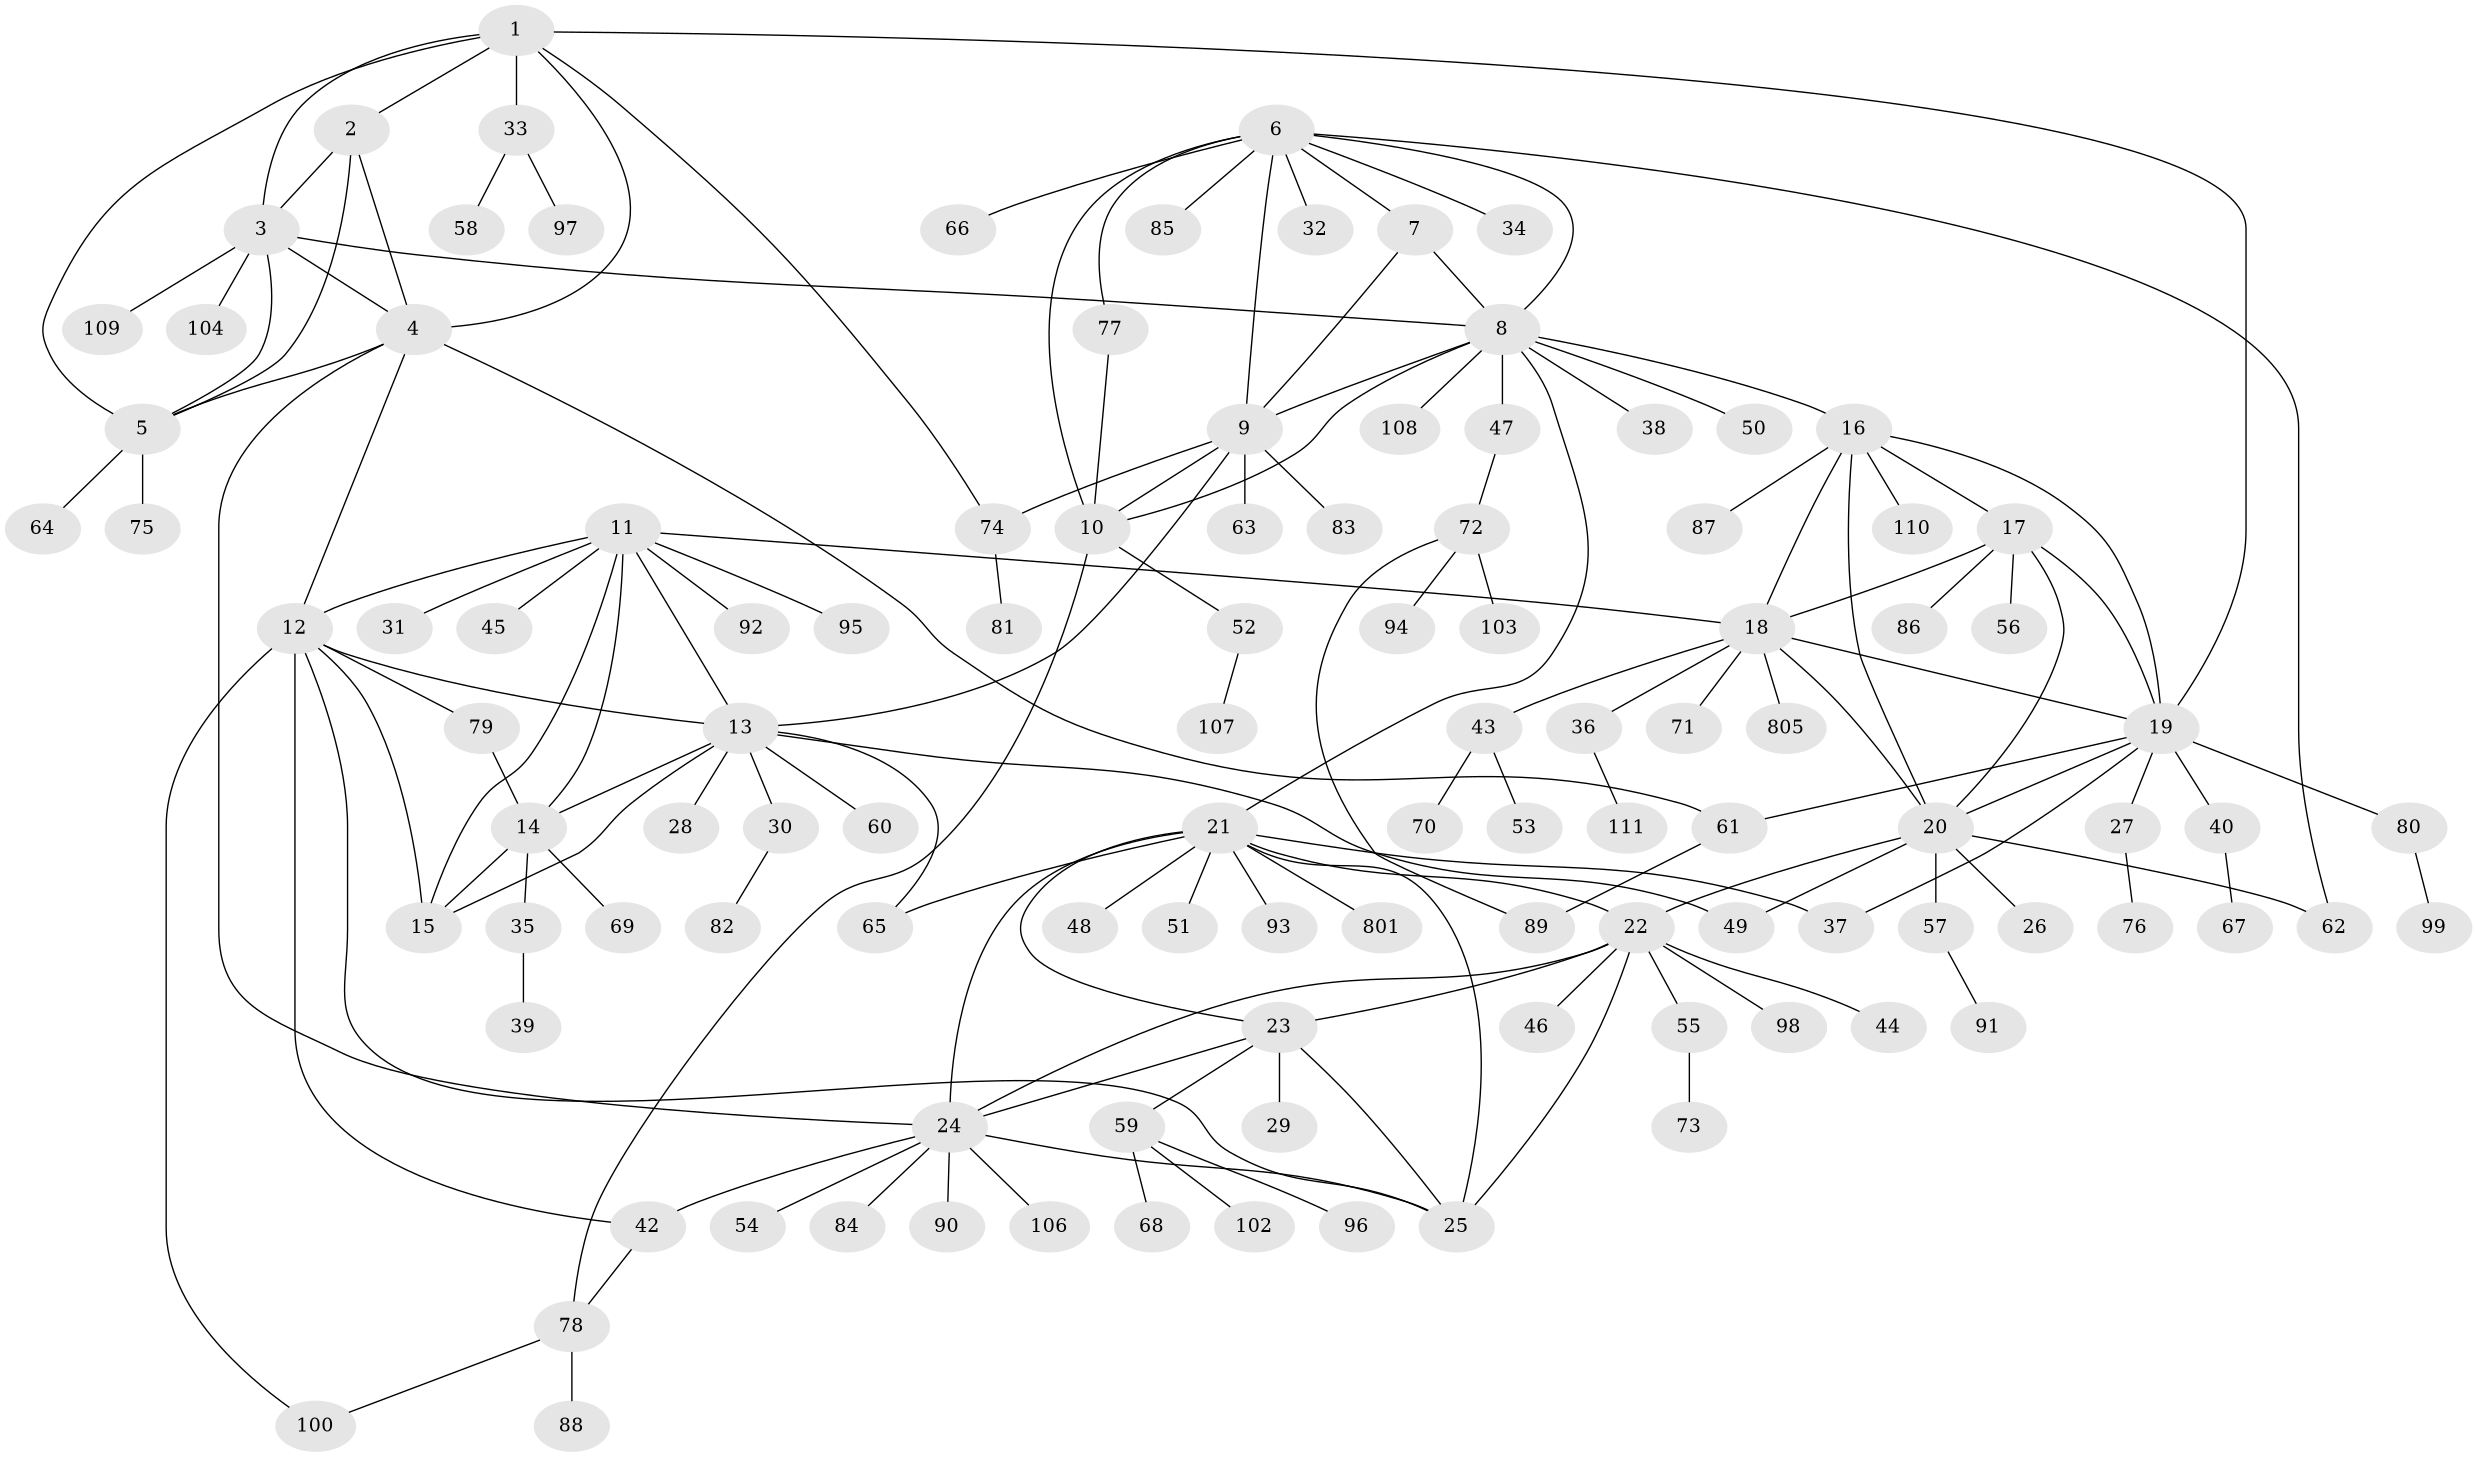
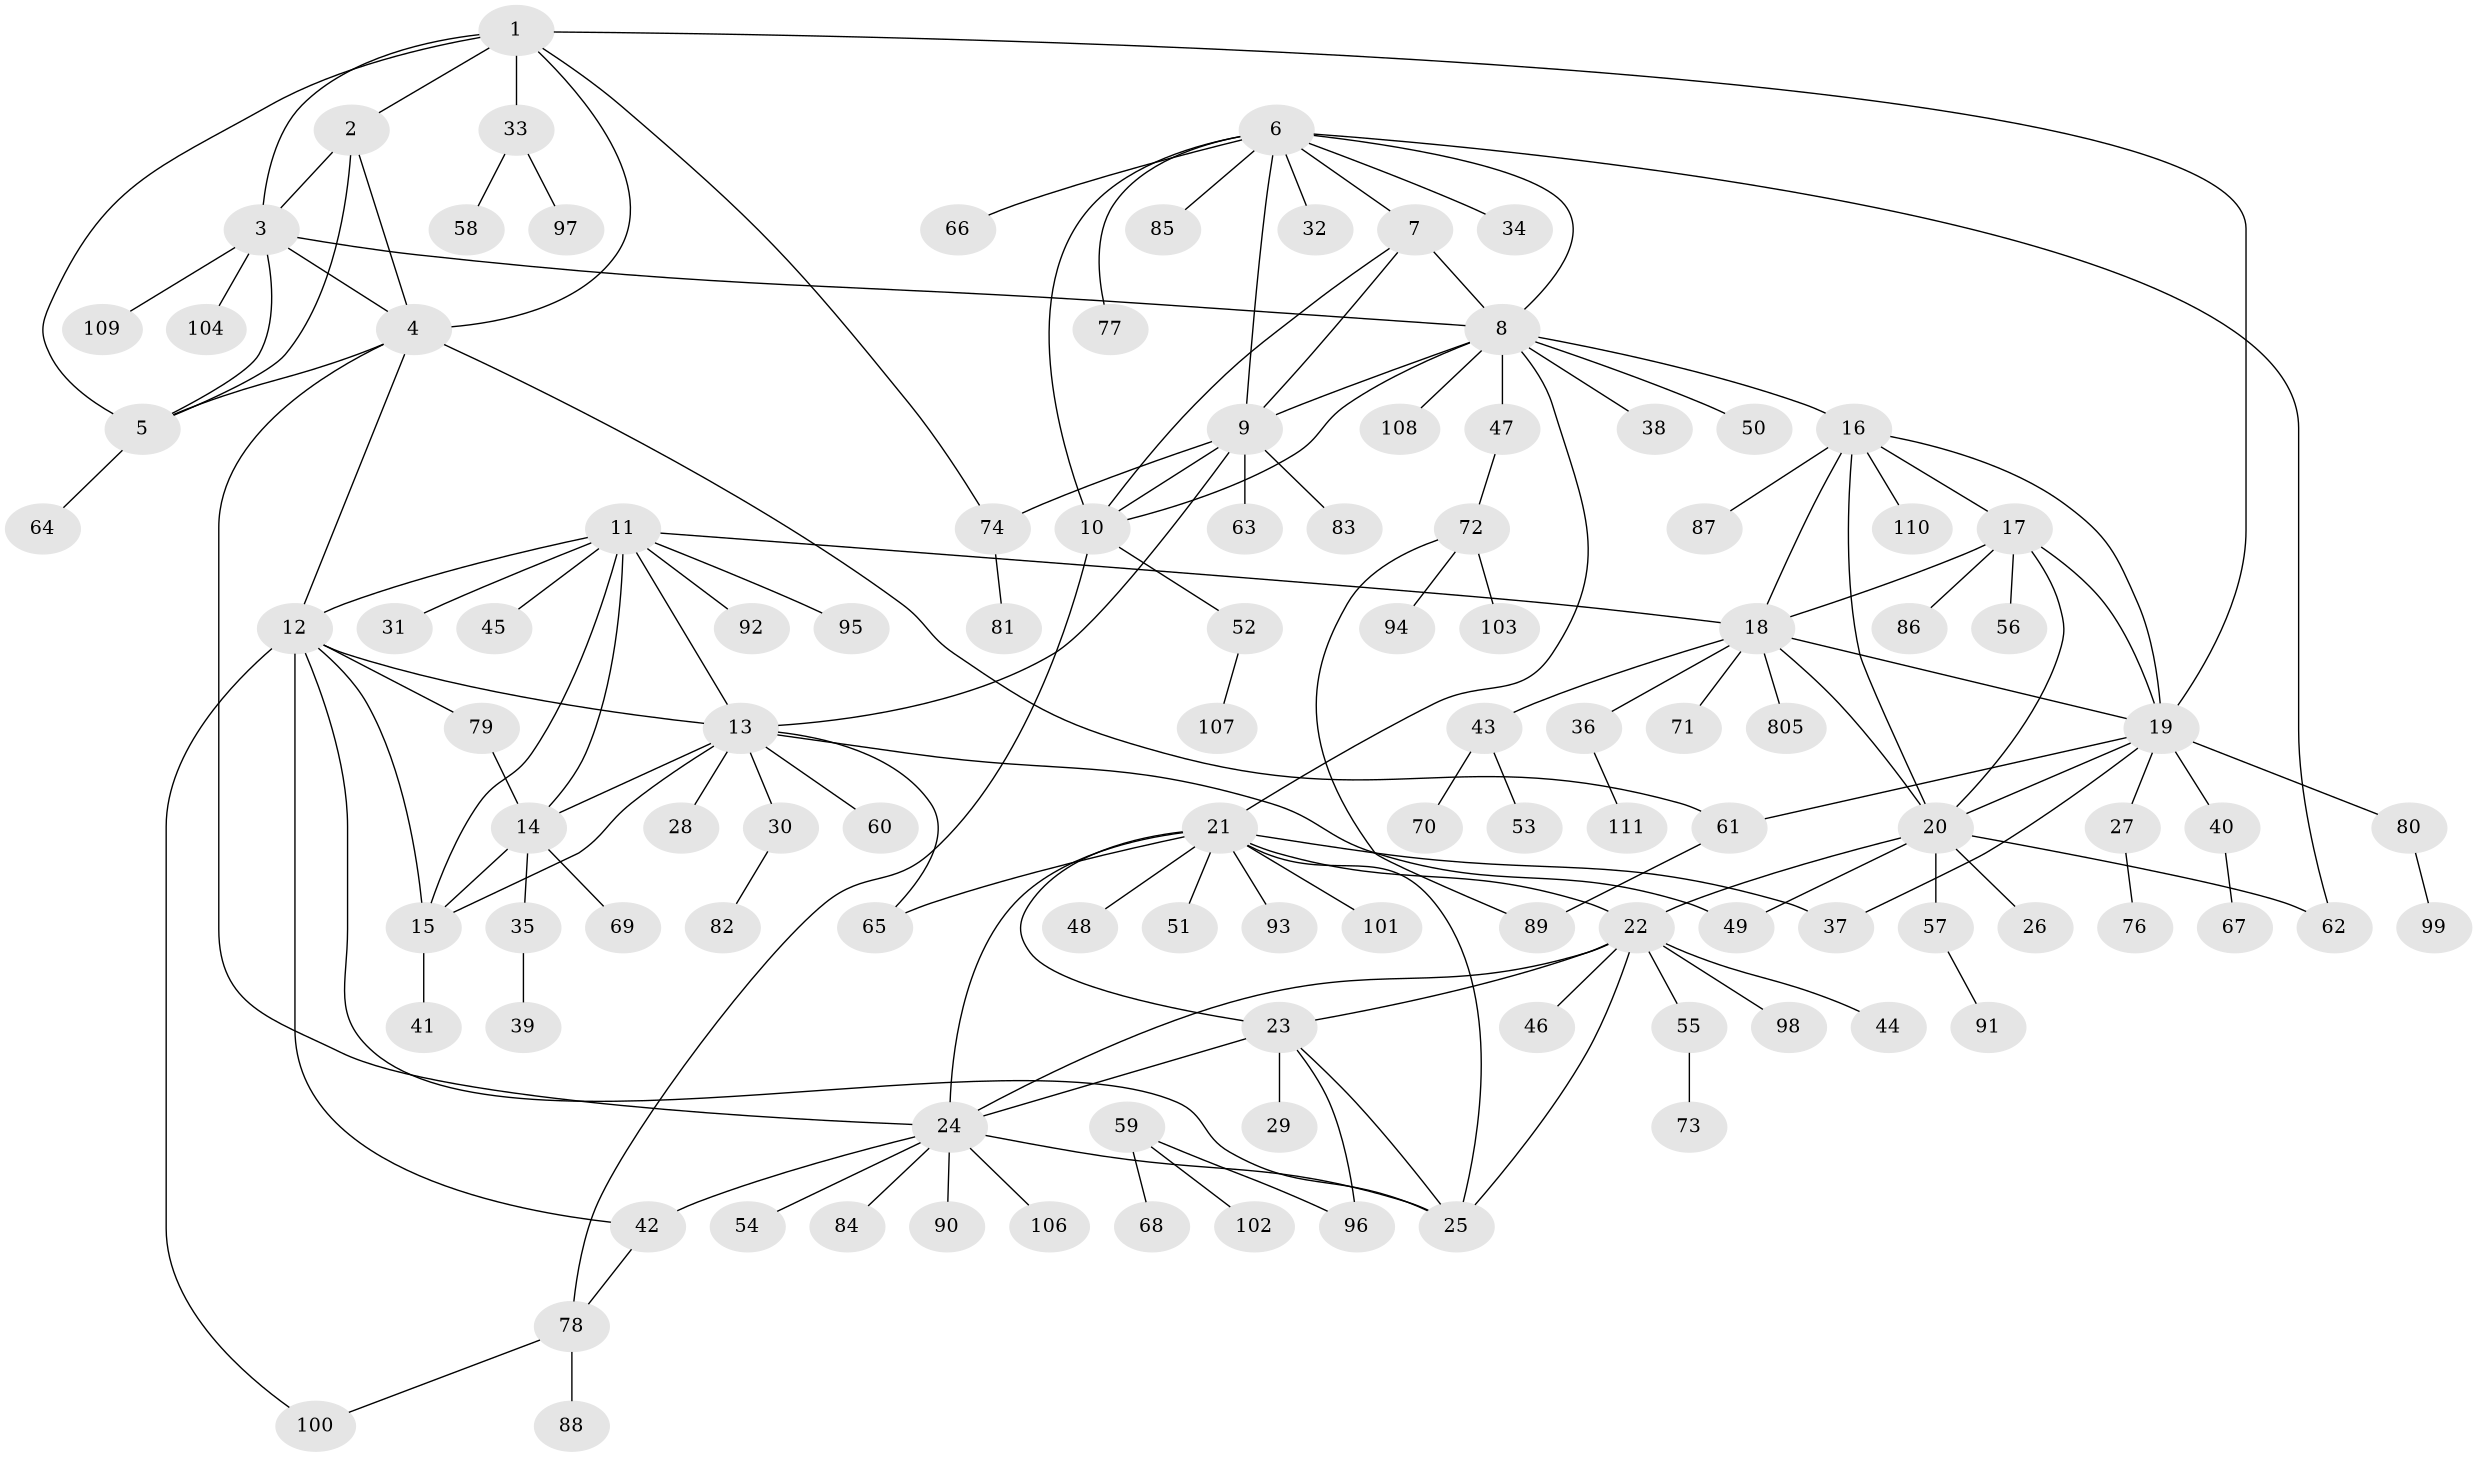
edge "77" -- "10": now "7" -- "10"
node "75": removed
node "801": label "801" -> "101"
node "41": added
edge "23" -- "59": now "23" -- "96"
